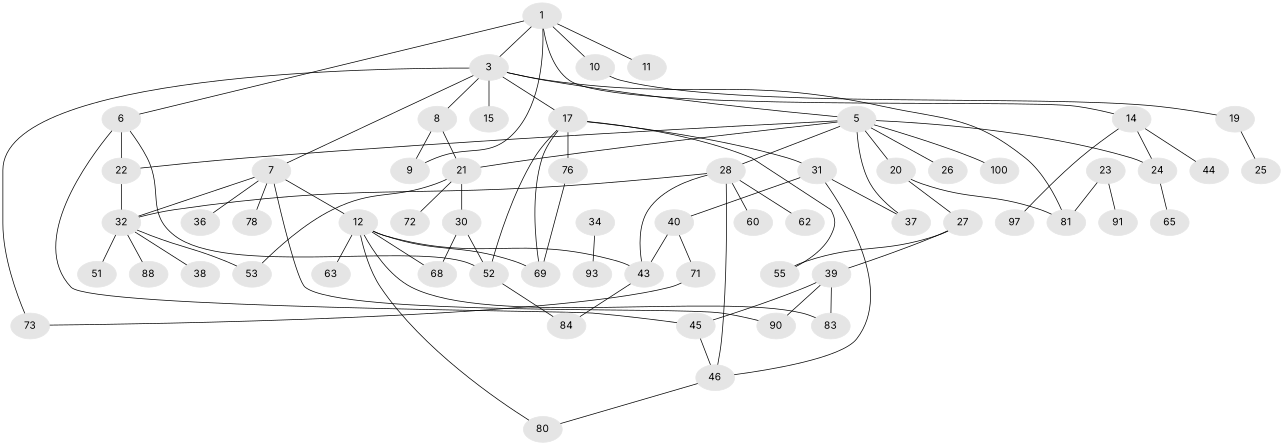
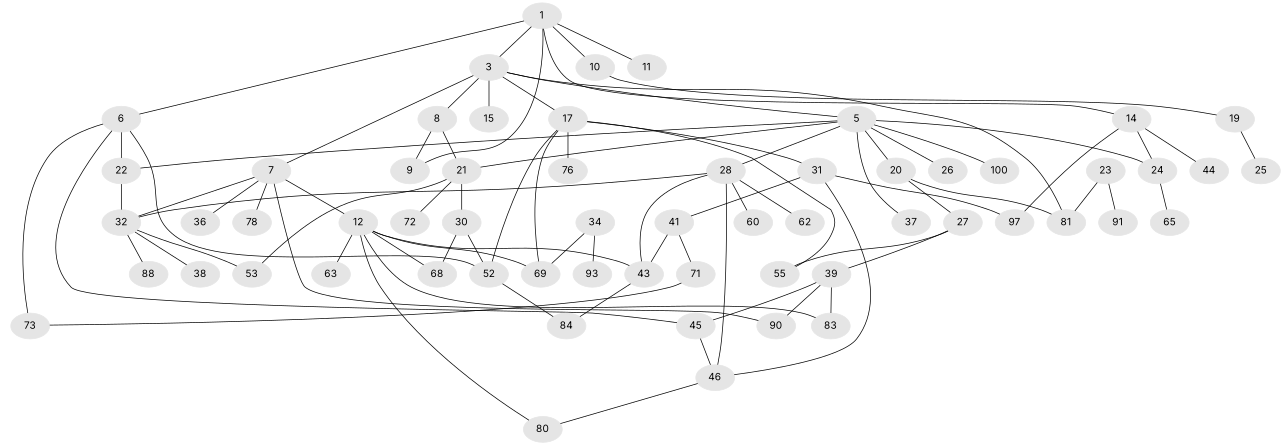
edge "3" -- "73": now "6" -- "73"
edge "31" -- "37": now "31" -- "97"
edge "76" -- "69": now "34" -- "69"
node "40": label "40" -> "41"
node "51": removed
